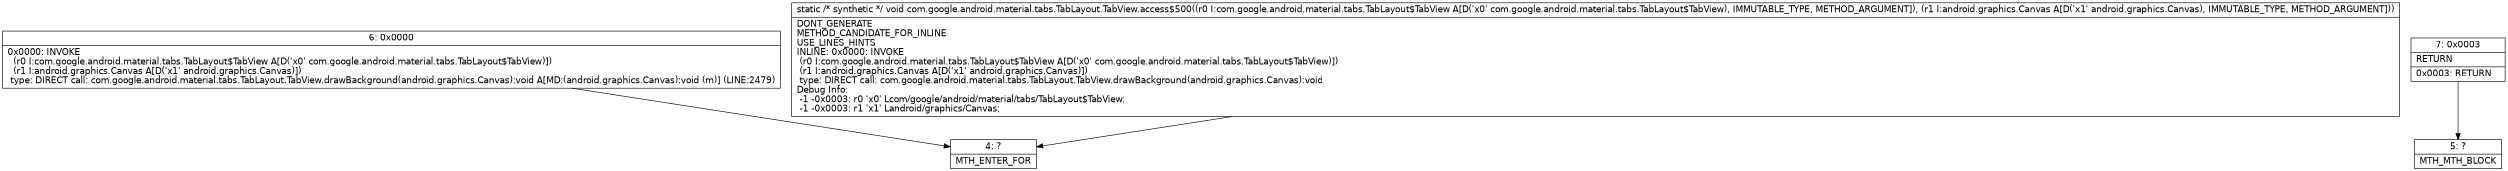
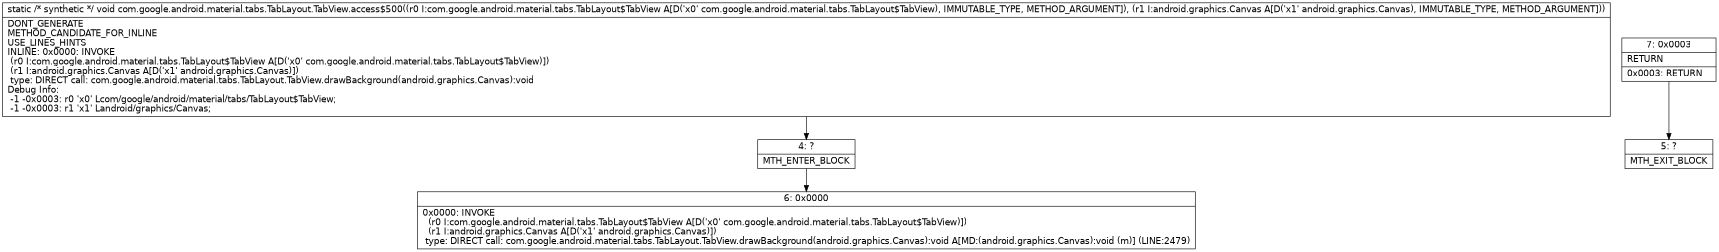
edge "6: 0x0000" -> "4: ?": reversed
node "4: ?": text "MTH_ENTER_FOR" -> "MTH_ENTER_BLOCK"
node "5: ?": text "MTH_MTH_BLOCK" -> "MTH_EXIT_BLOCK"
